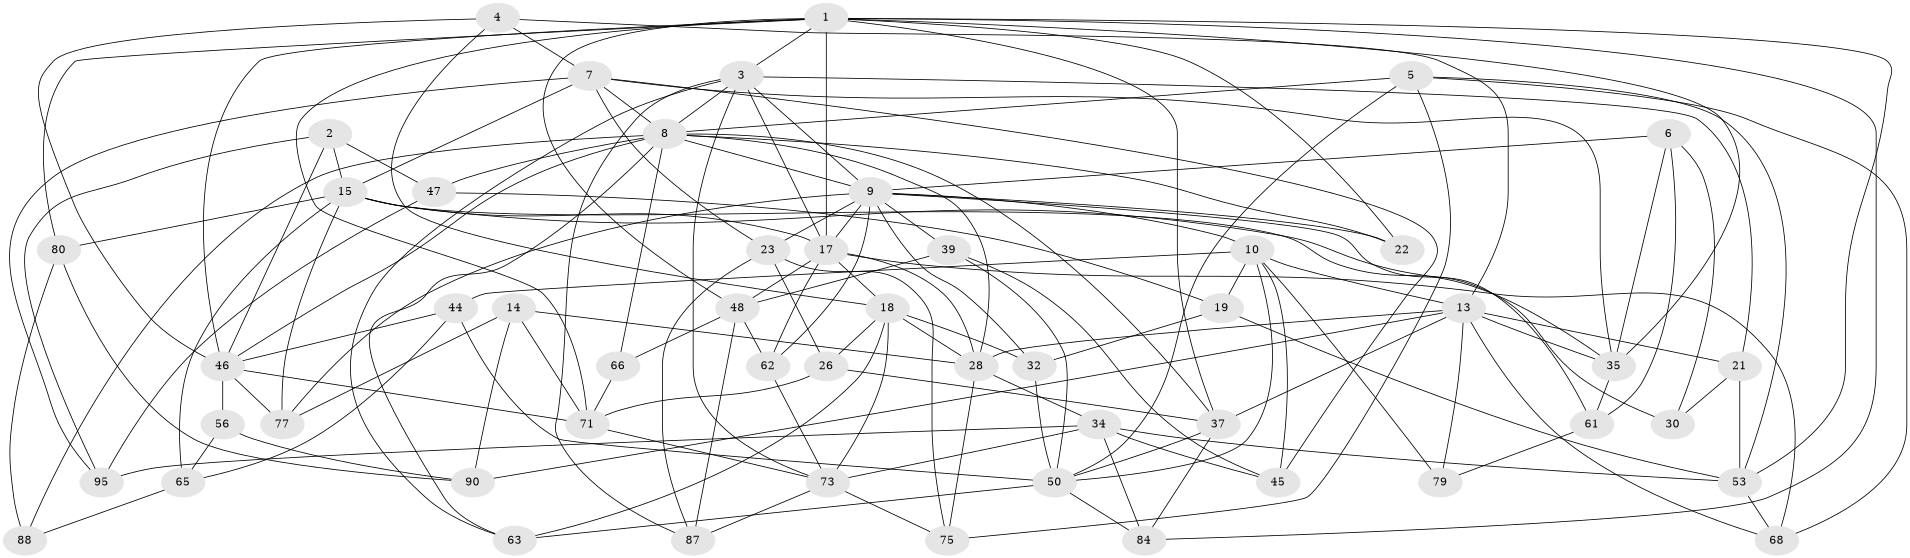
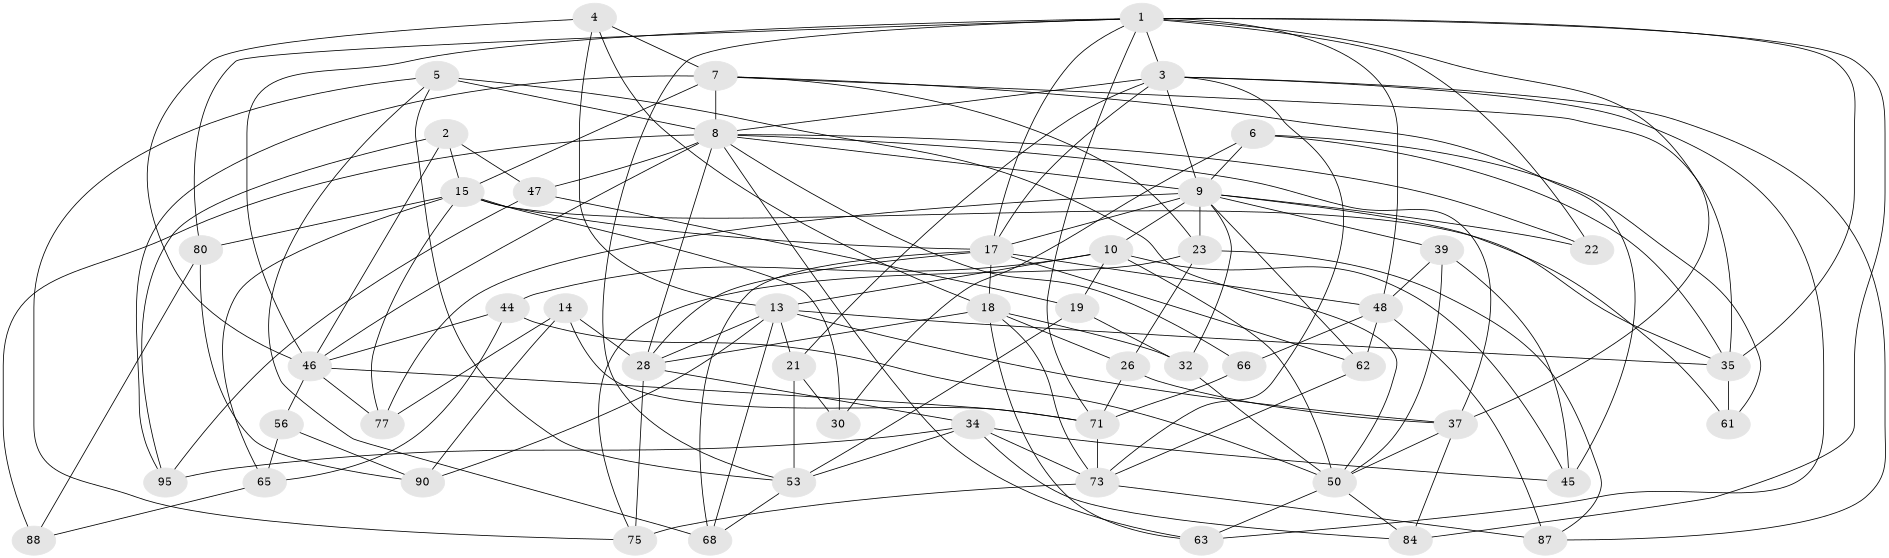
node "79": removed
